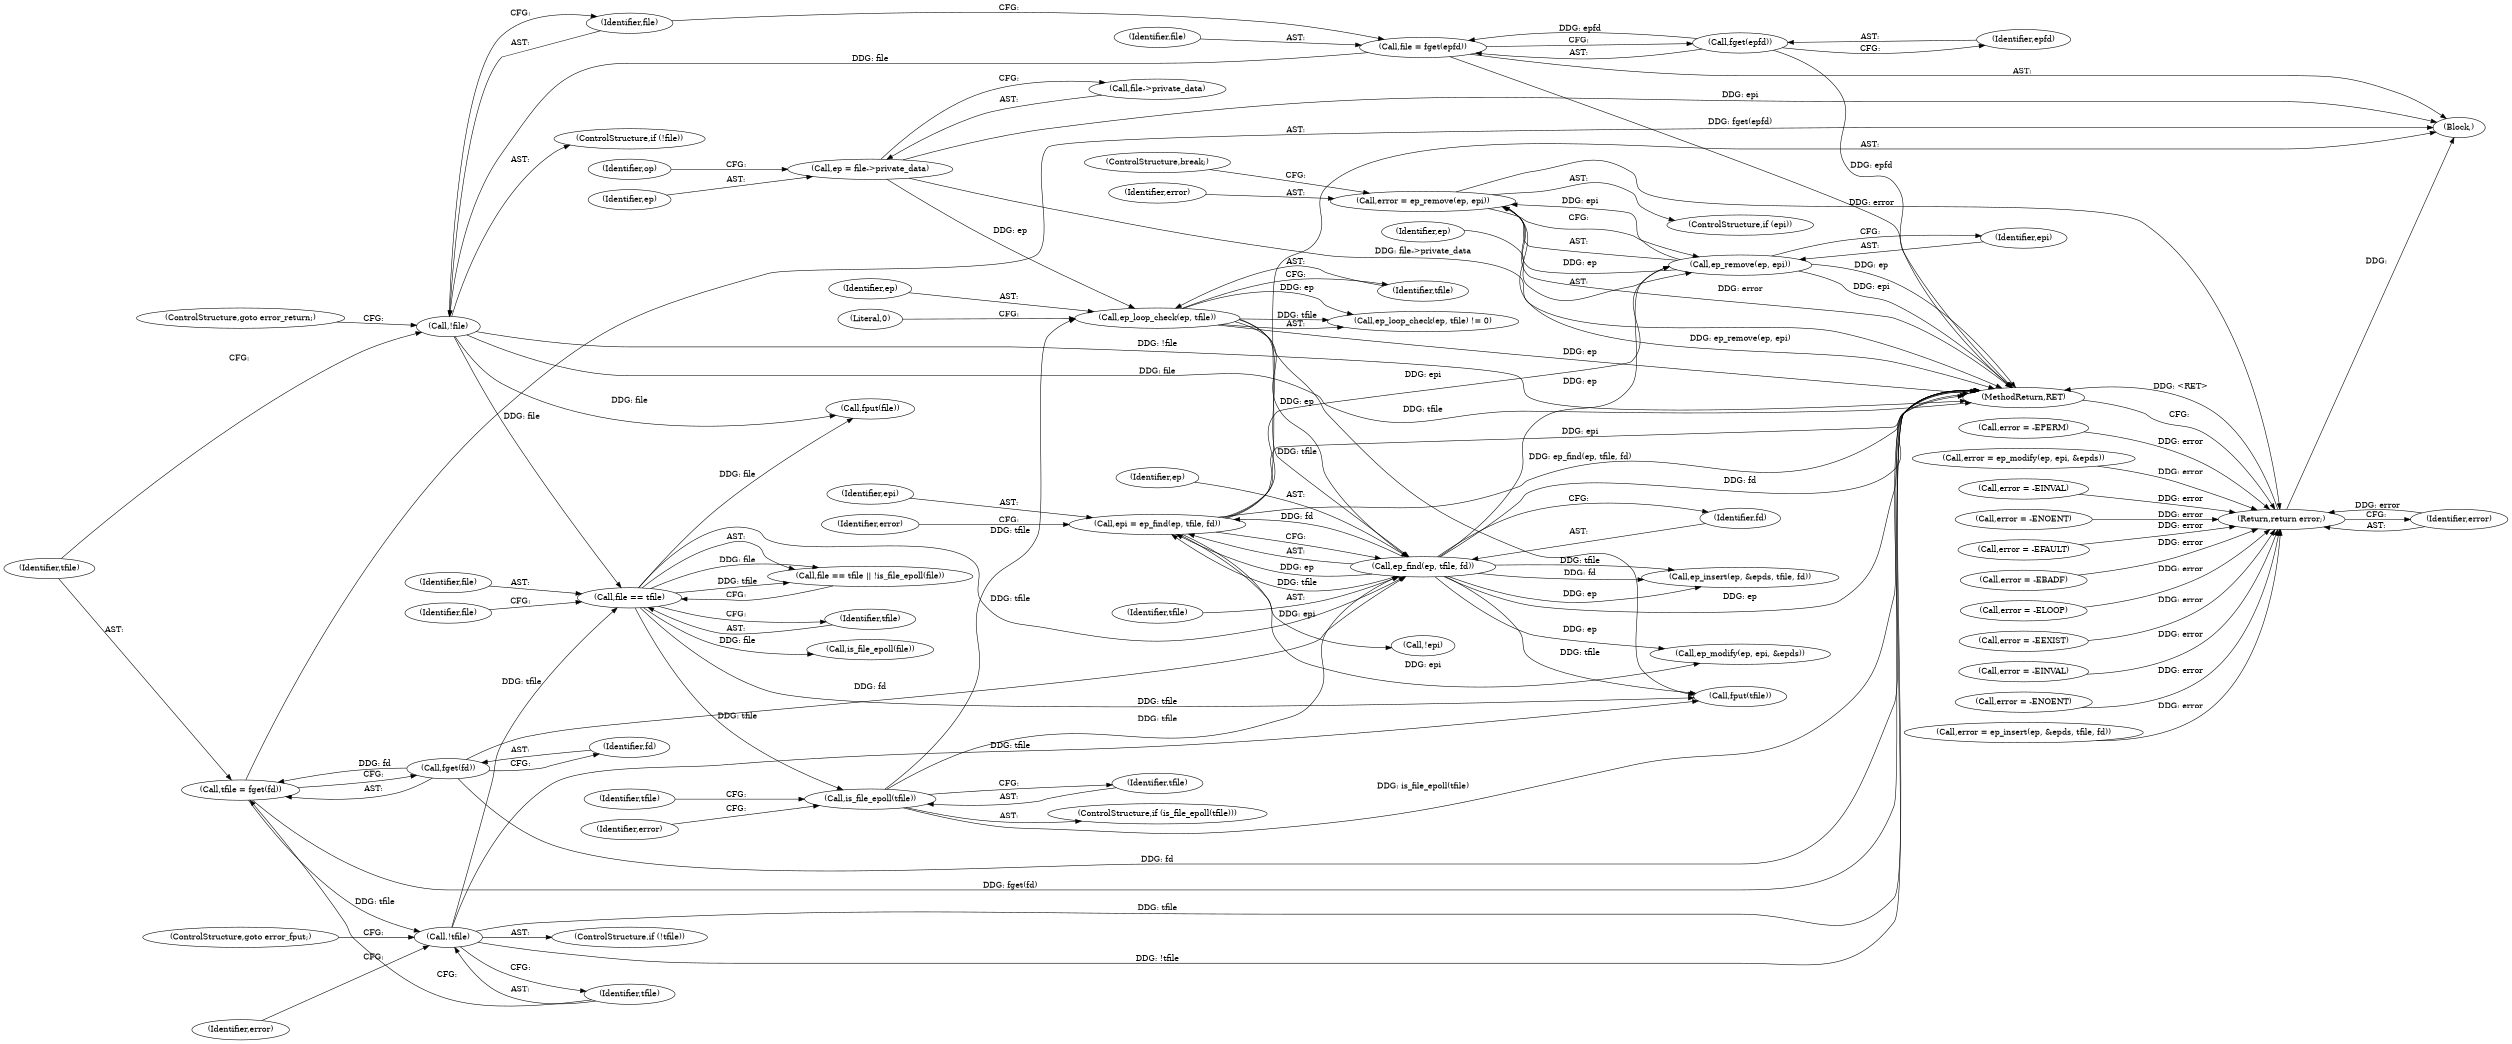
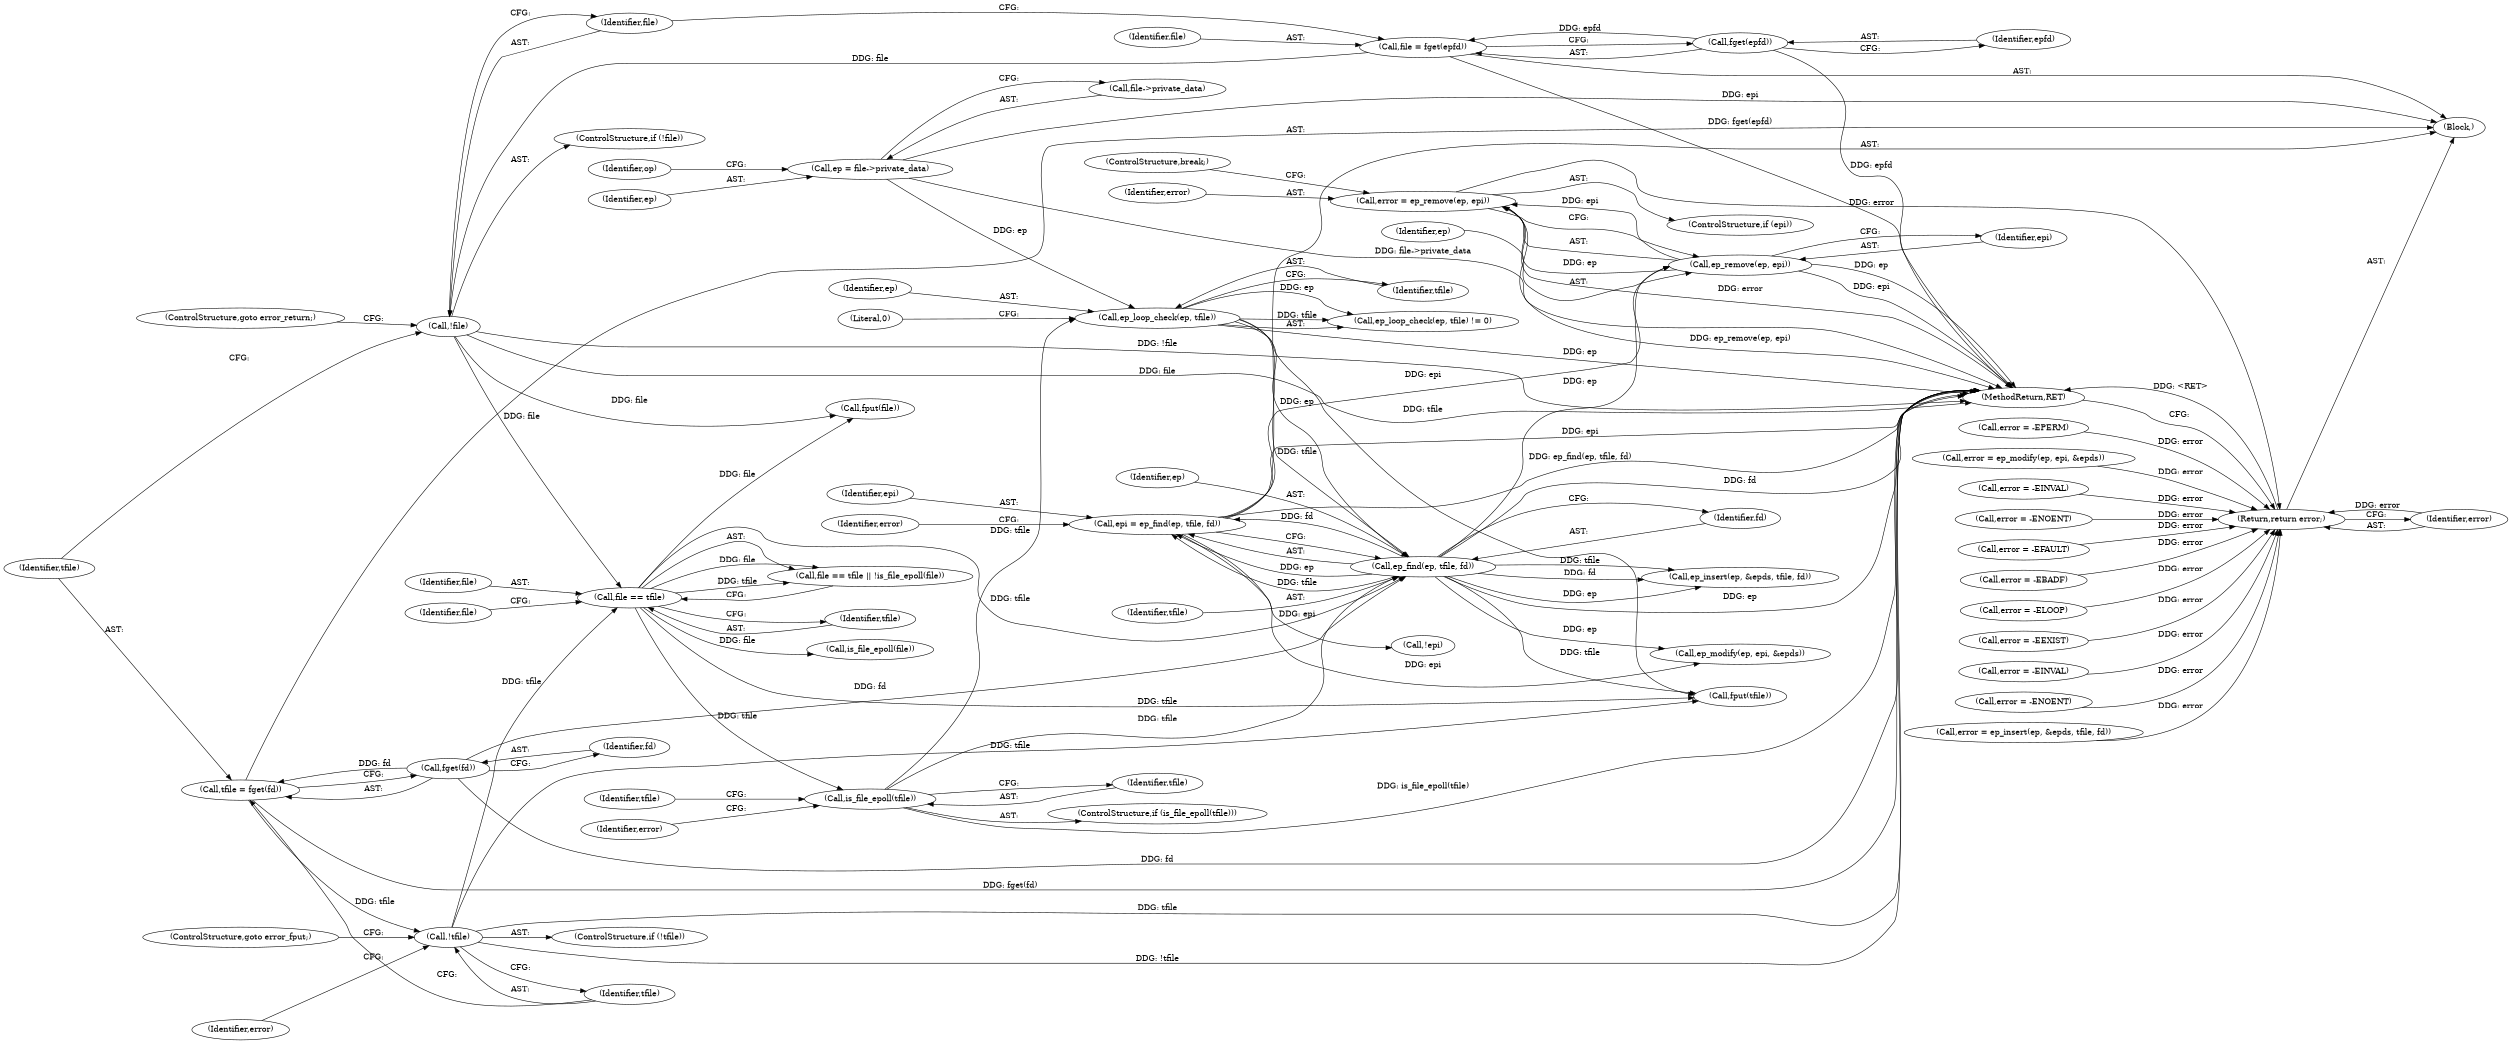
edge "(Return,return error;)" -> "(Block,)": label "DDG: " -> "AST: "
